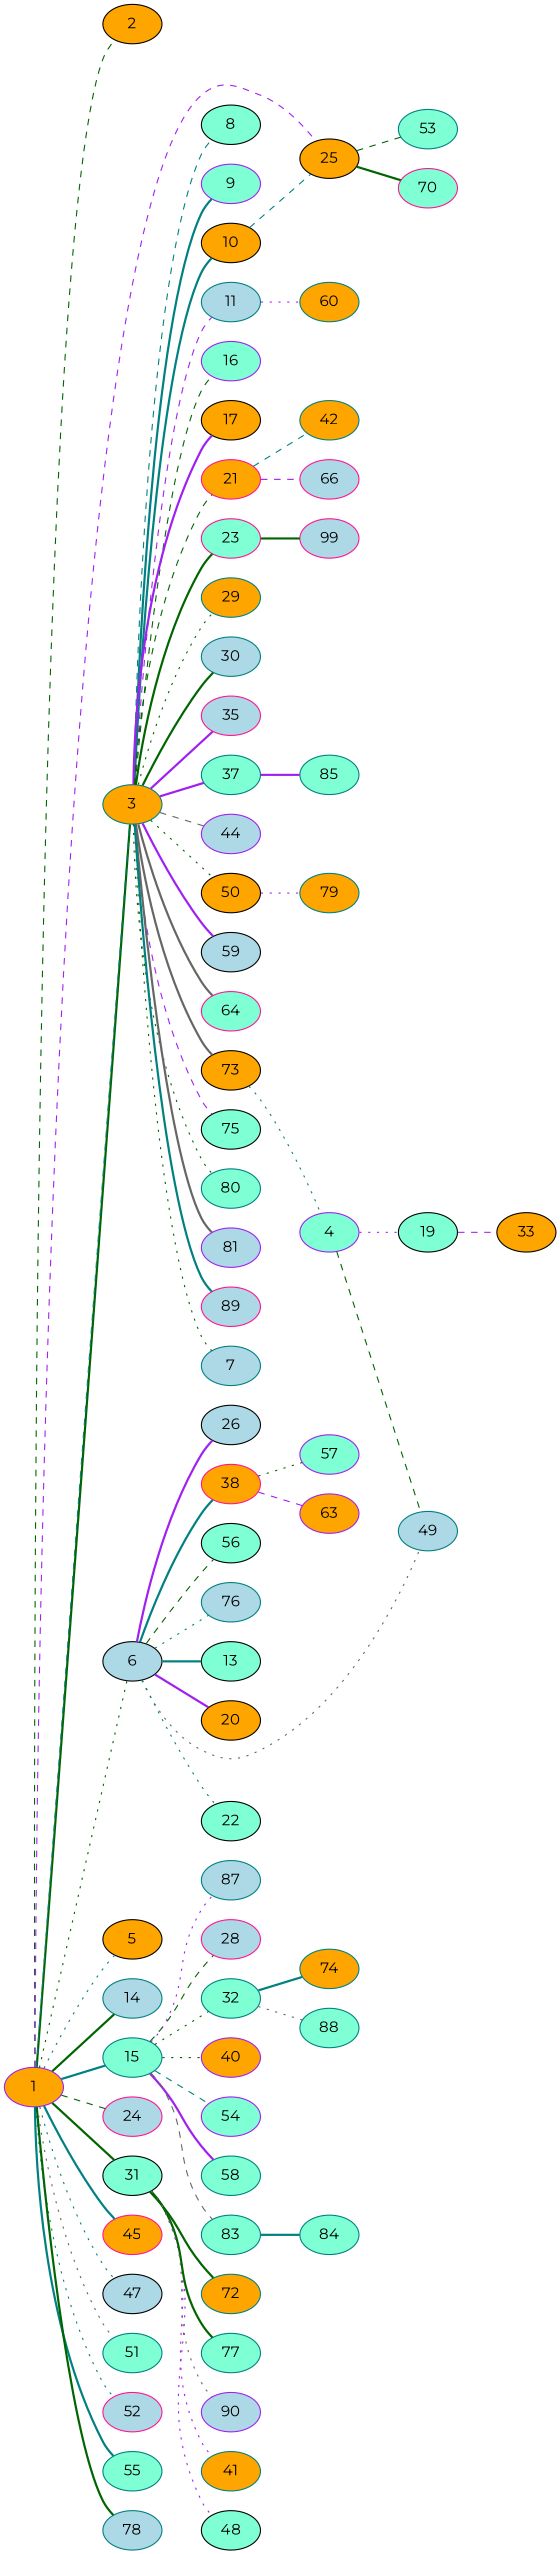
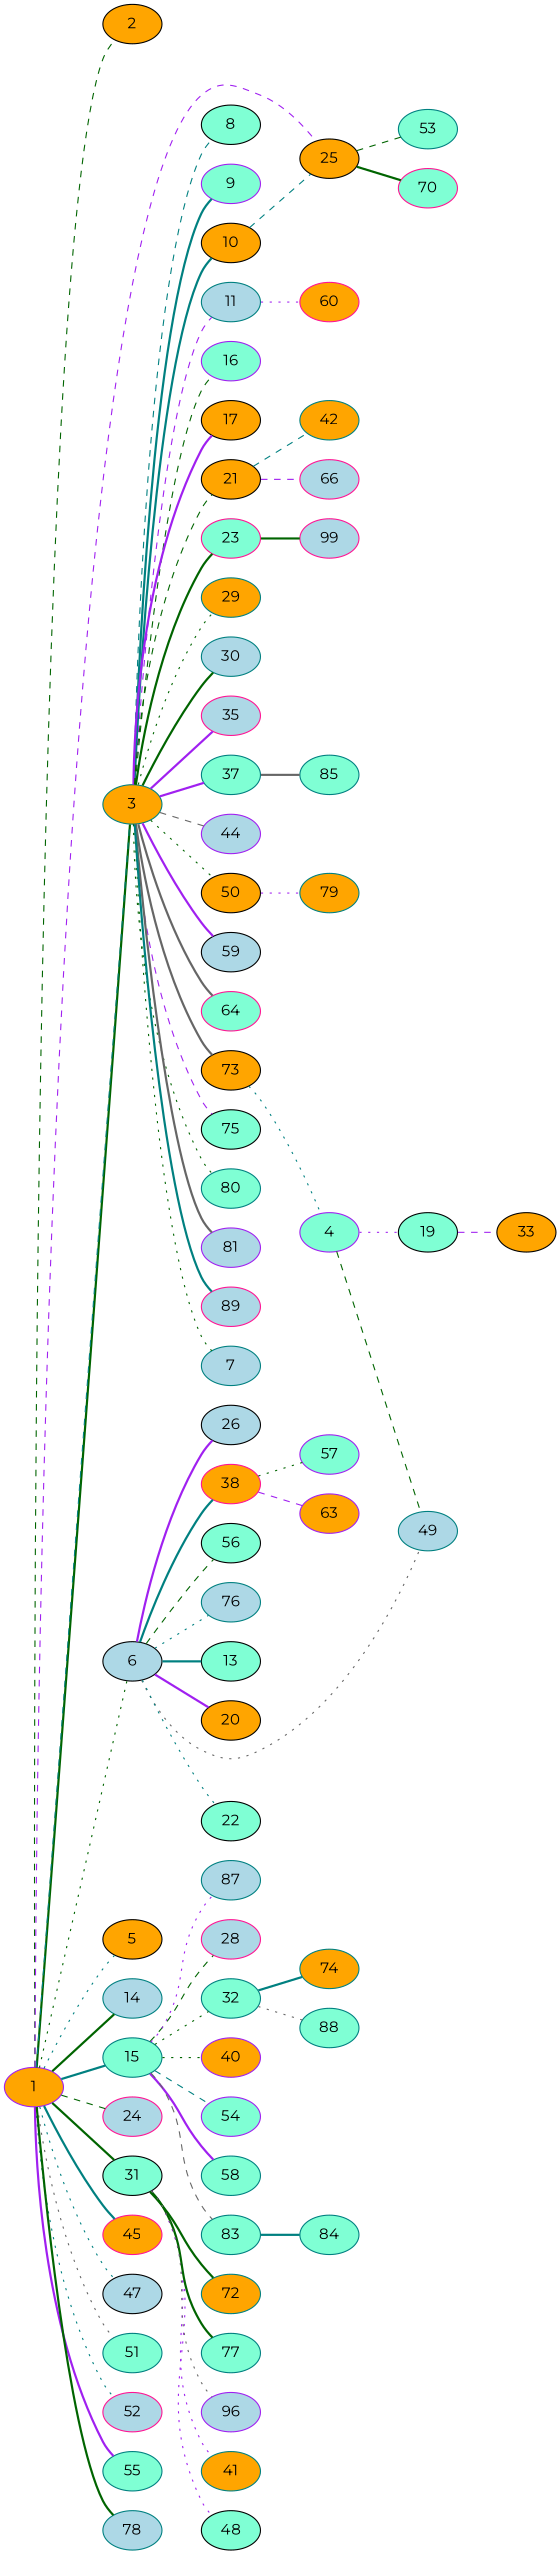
node "60": color teal -> deeppink
node "21": color deeppink -> black
edge "37" -- "85": color purple -> gray40
edge "1" -- "55": color teal -> purple
node "90": label "90" -> "96"
